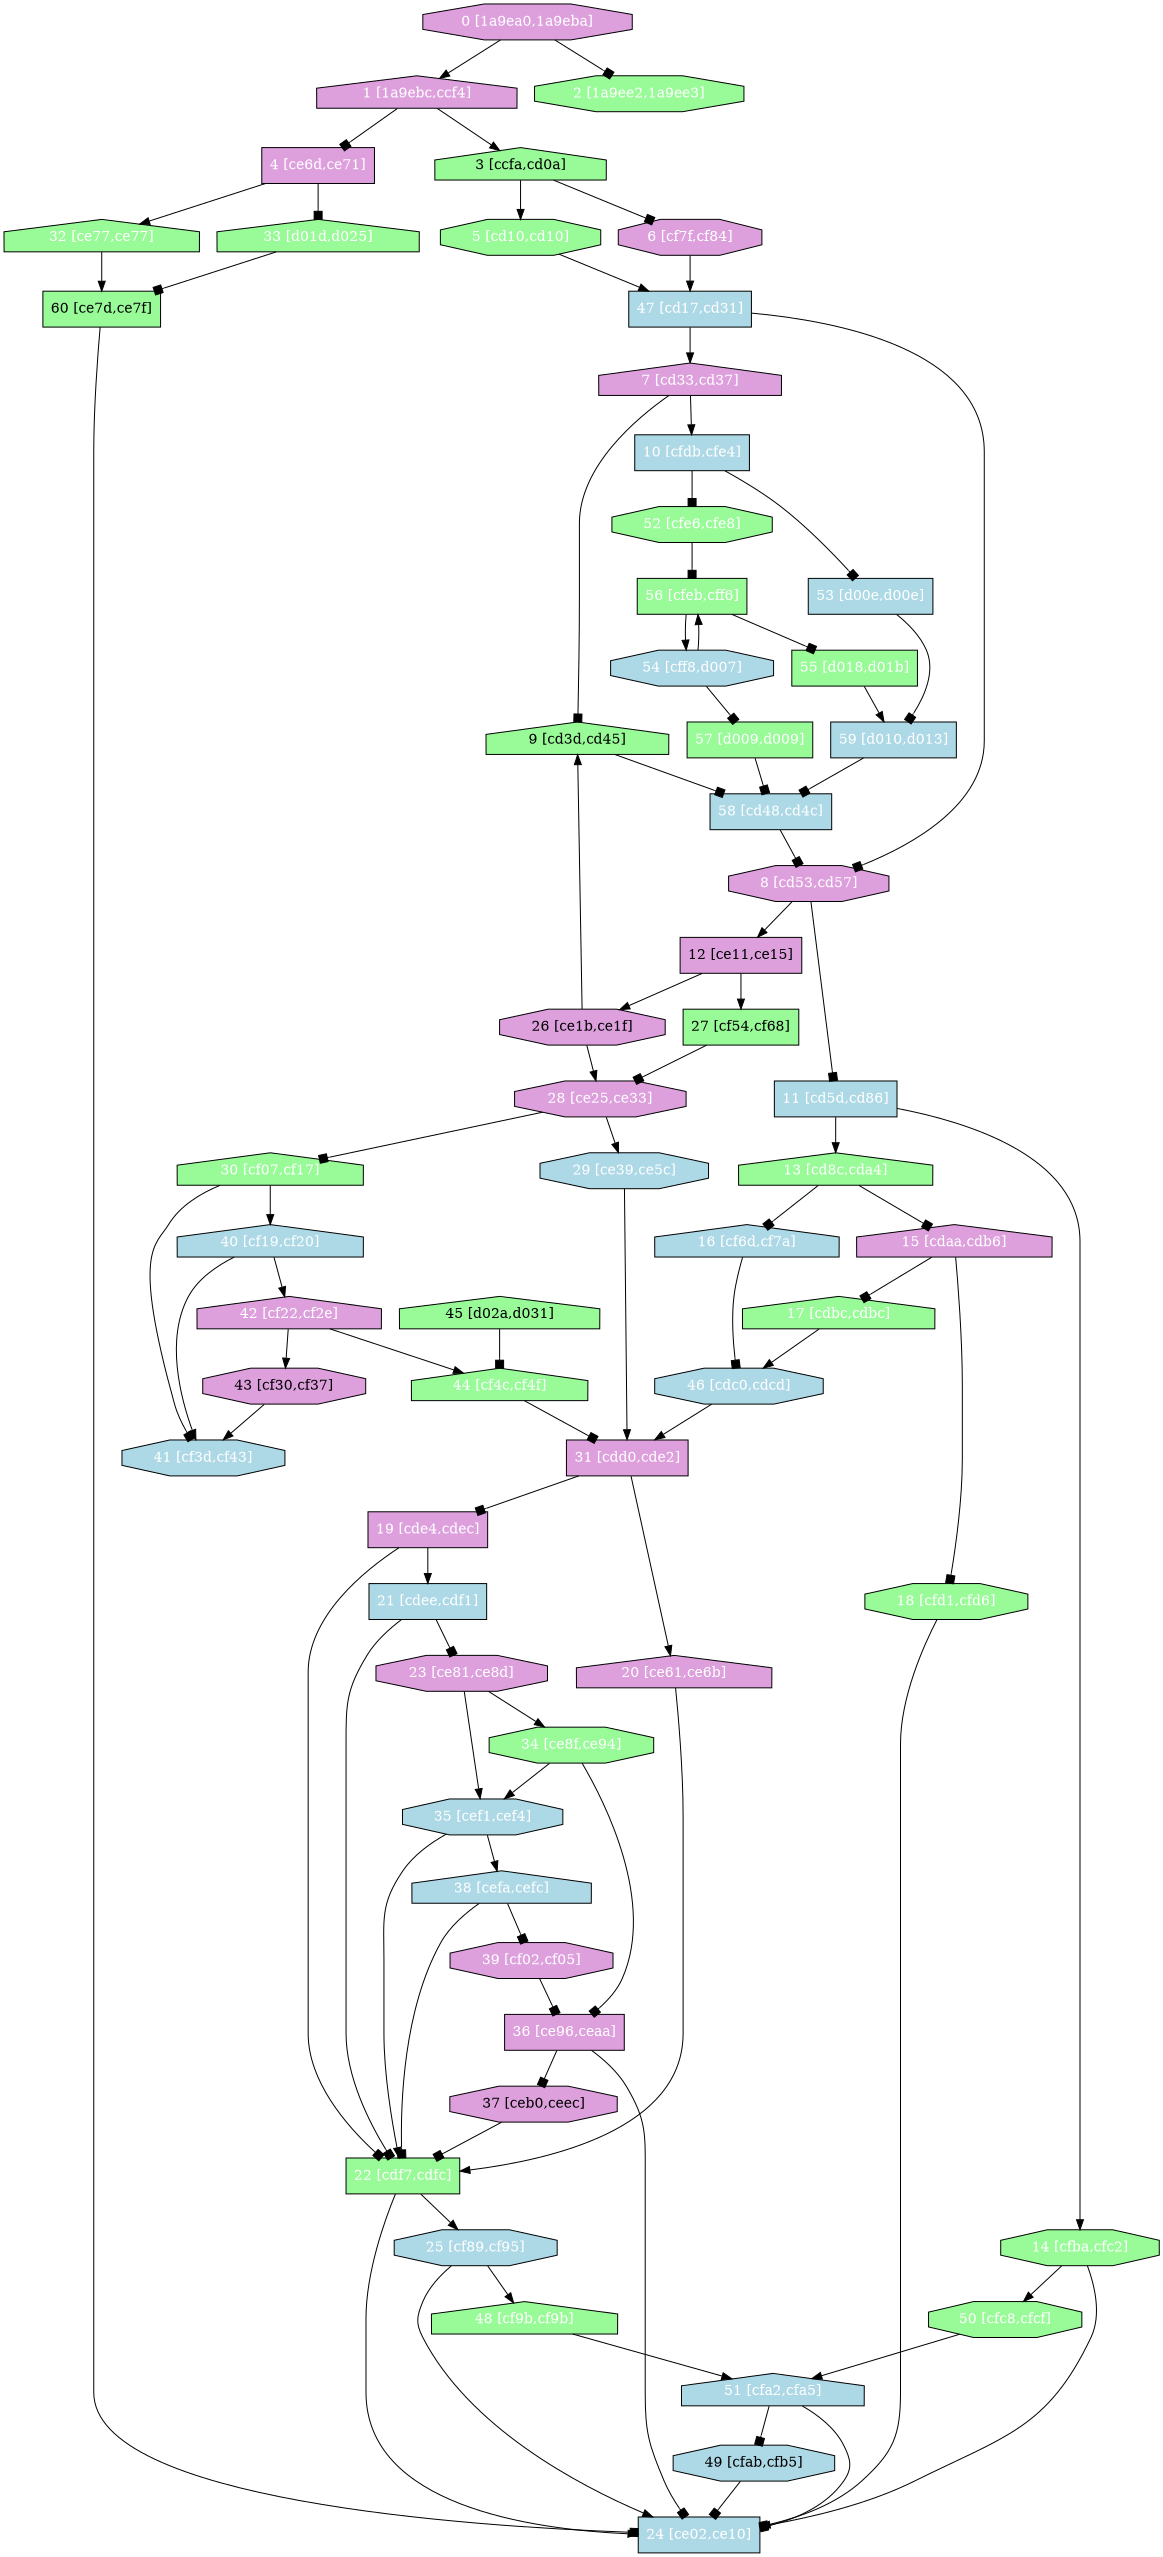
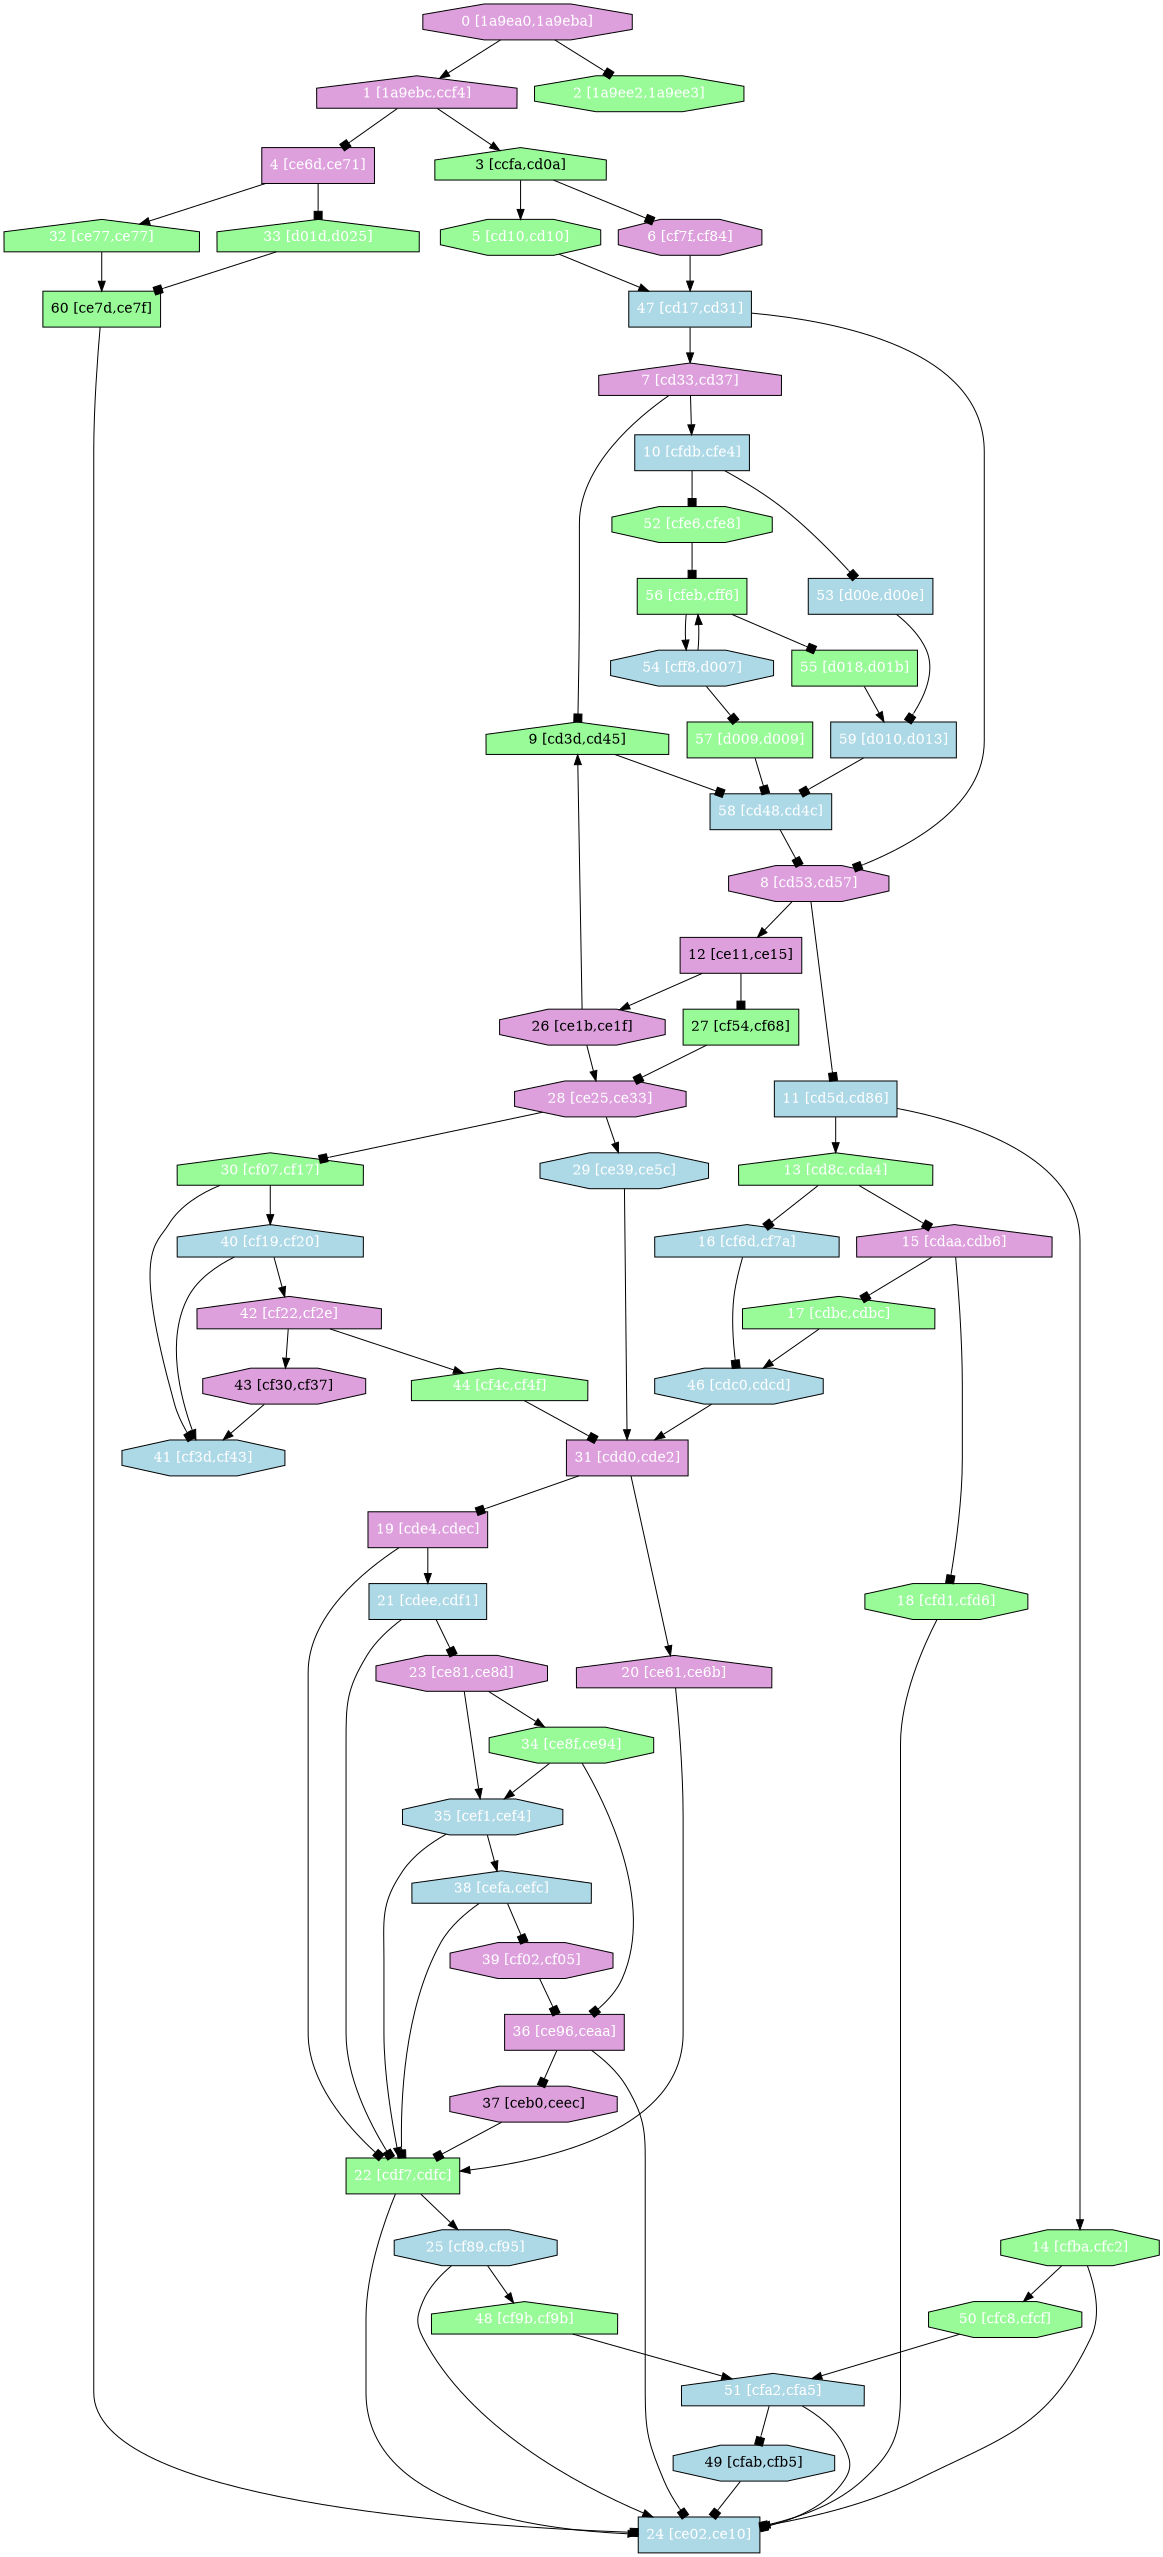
edge "12 [ce11,ce15]" -> "27 [cf54,cf68]": arrowhead normal -> box
node "45 [d02a,d031]": removed
